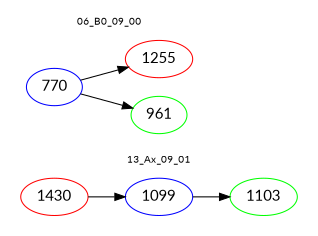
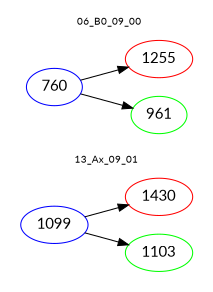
node "770": label "770" -> "760"
edge "1430" -> "1099": reversed
